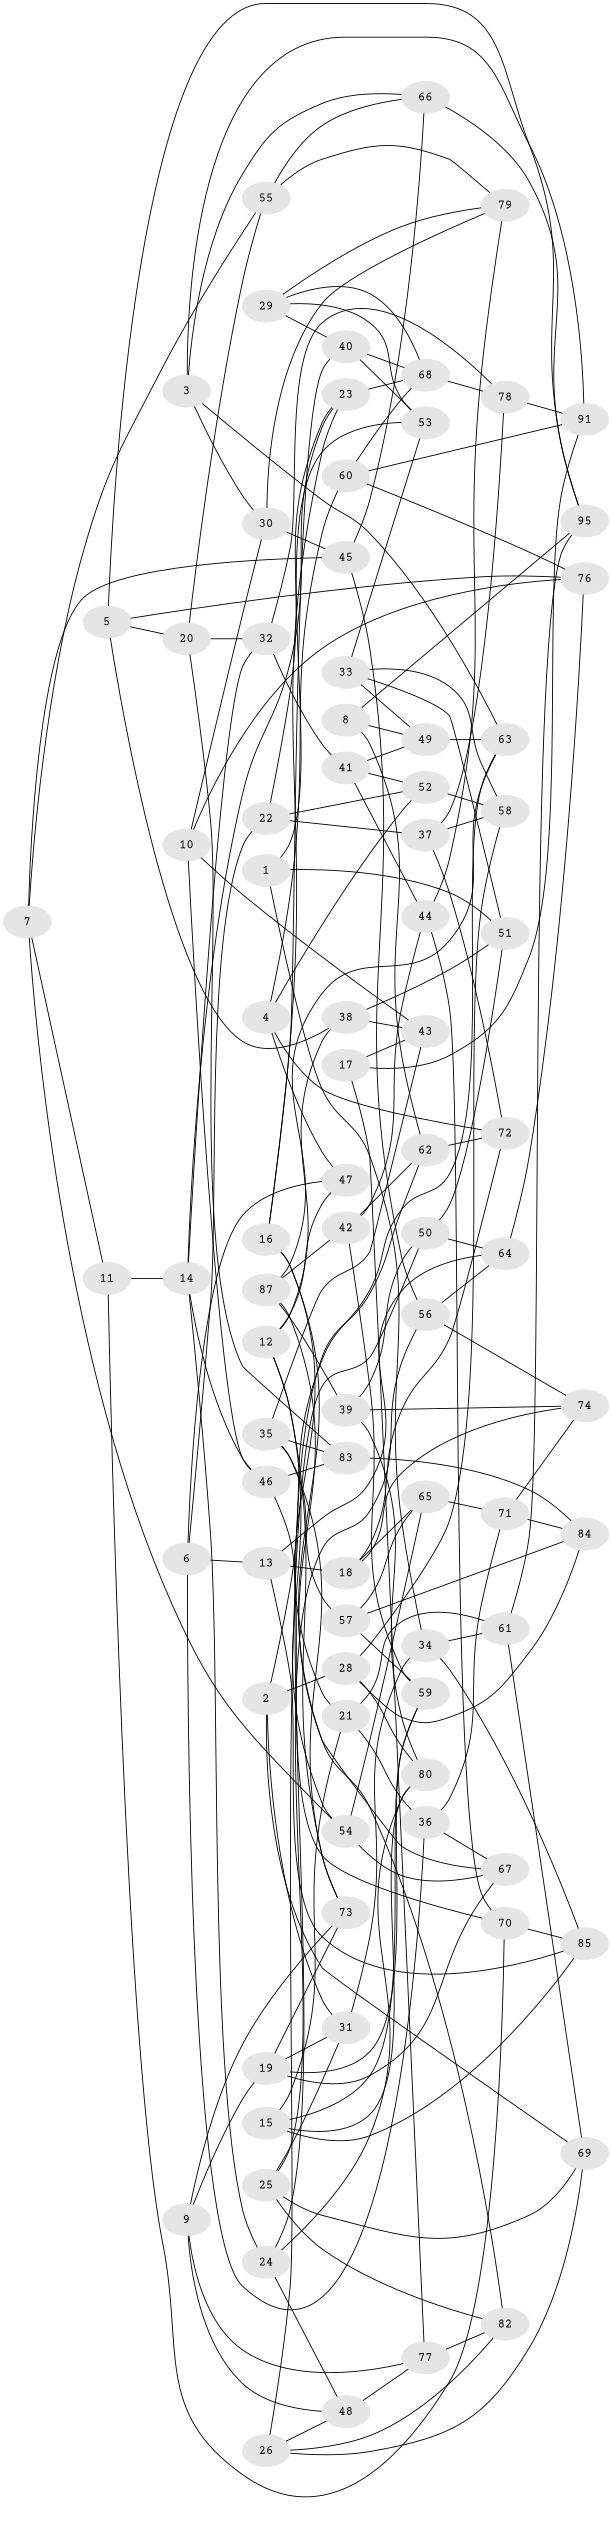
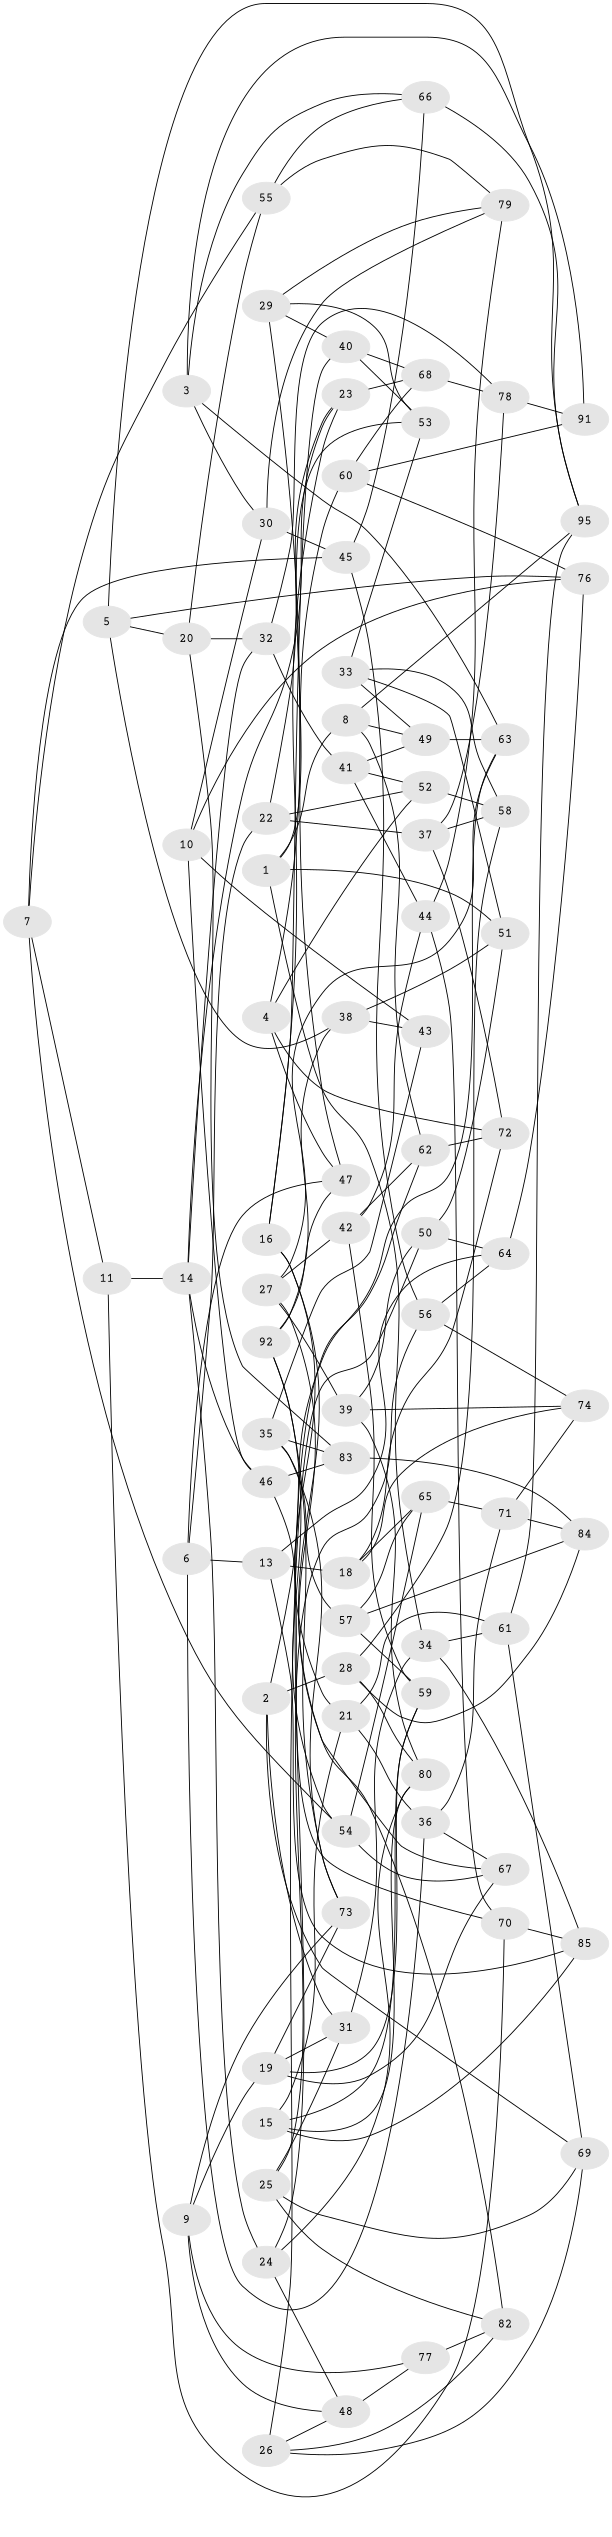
edge "29" -- "68": now "29" -- "47"
edge "8" -- "1": added
node "17": removed
node "87": label "87" -> "27"
node "12": label "12" -> "92"
